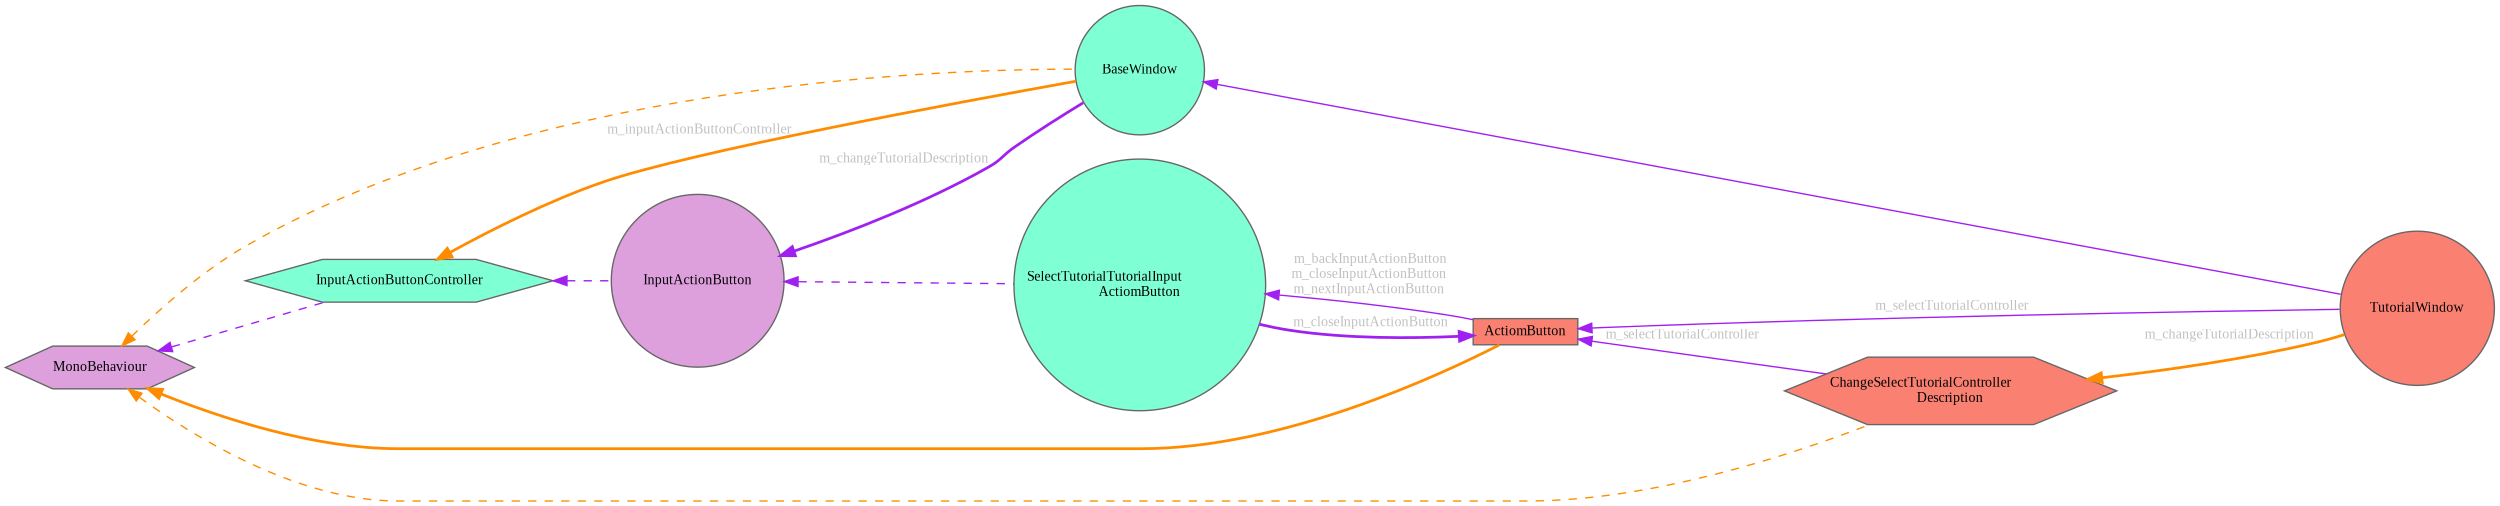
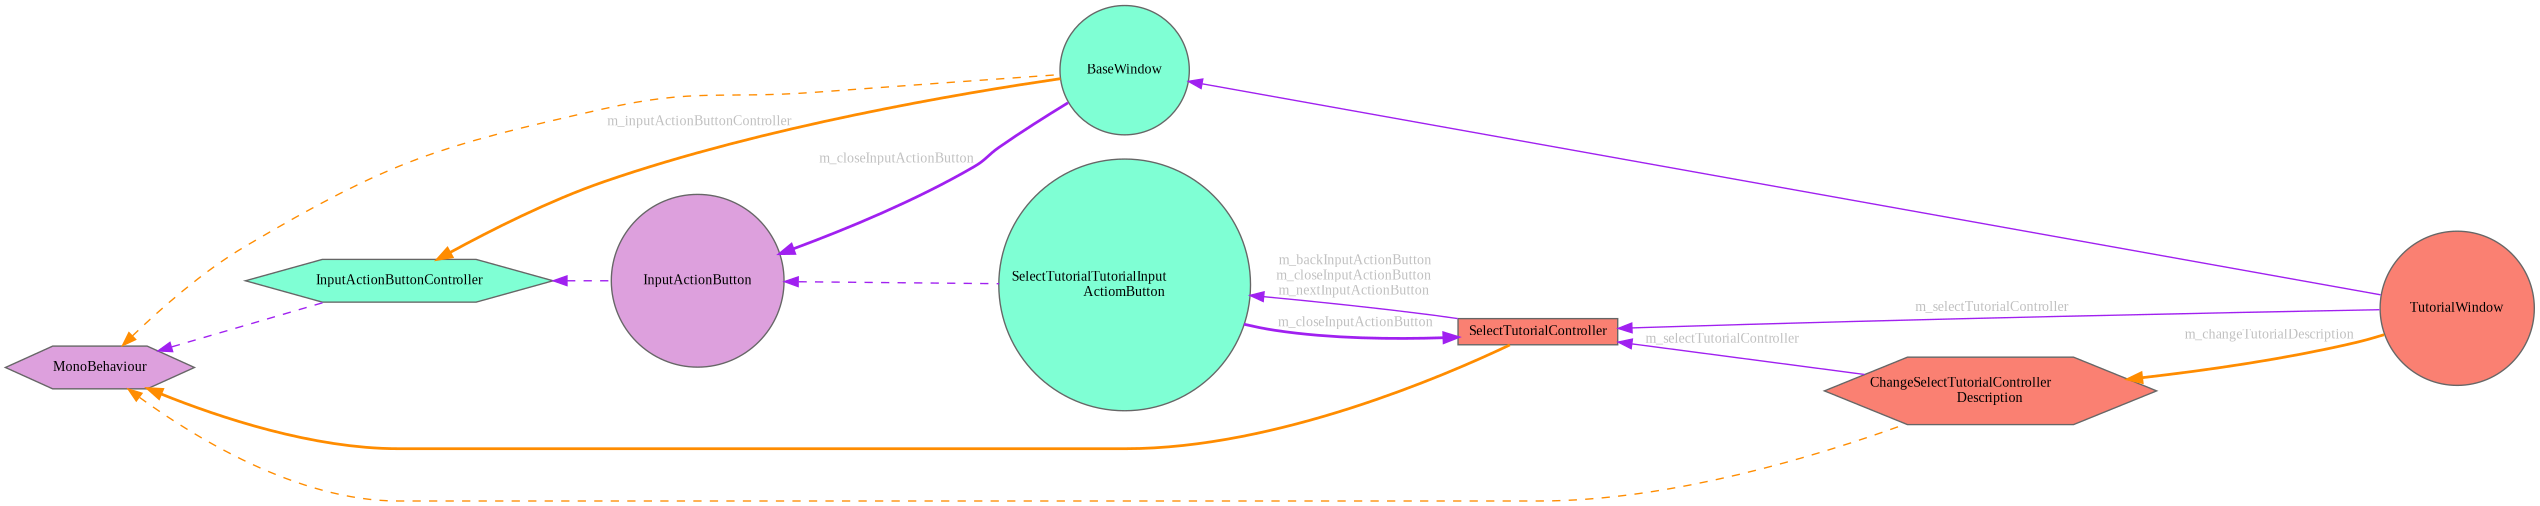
edge "BaseWindow" -> "InputActionButton": label " m_changeTutorialDescription" -> " m_closeInputActionButton"
node "ActiomButton": label "ActiomButton" -> "SelectTutorialController"
